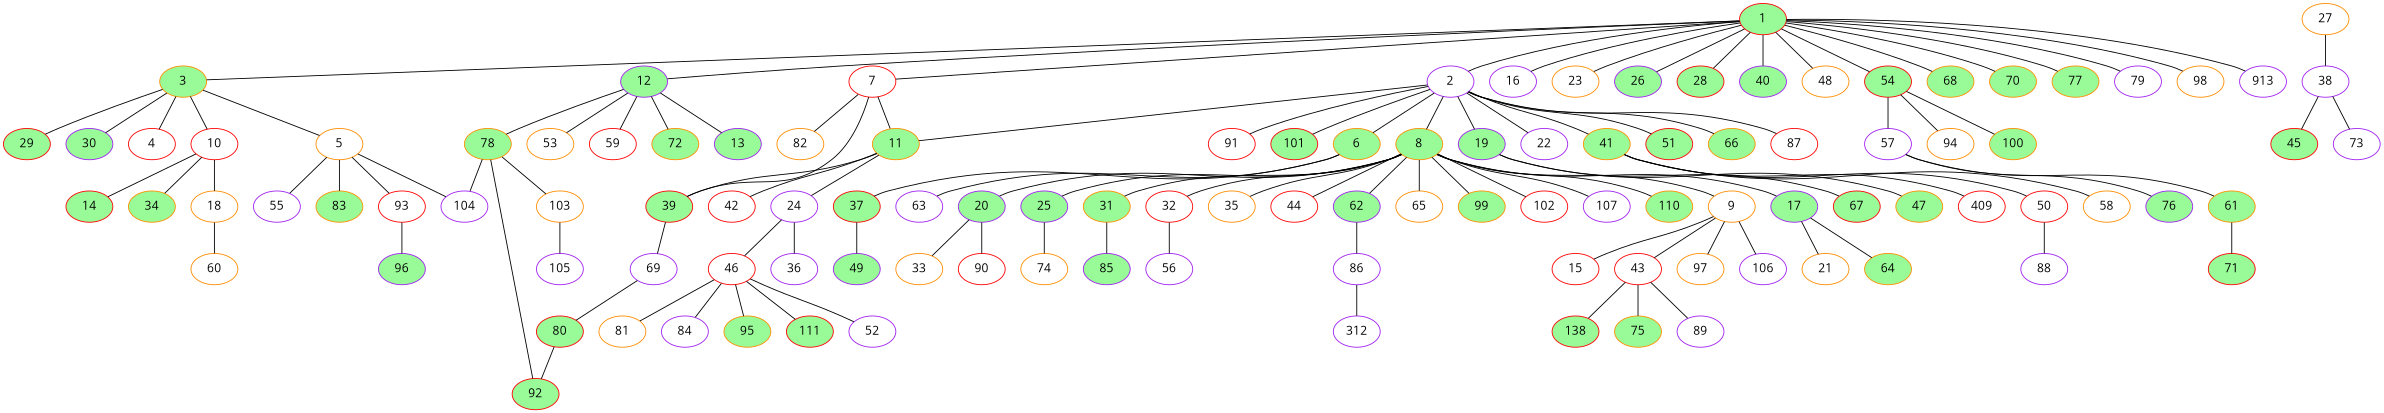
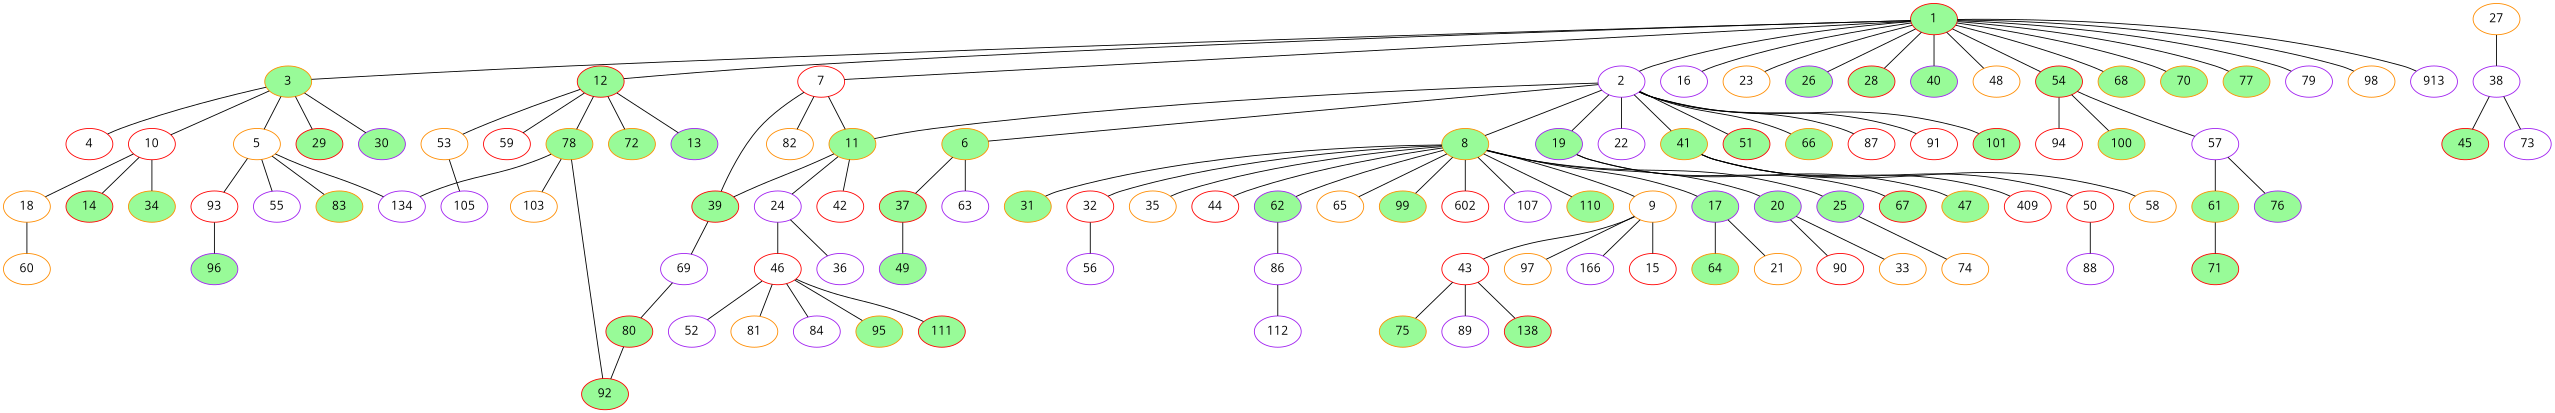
node "12": color purple -> red
node "94": color darkorange -> red
node "104": label "104" -> "134"
node "102": label "102" -> "602"
edge "103" -- "105": now "53" -- "105"
node "85": removed
node "106": label "106" -> "166"
node "312": label "312" -> "112"
